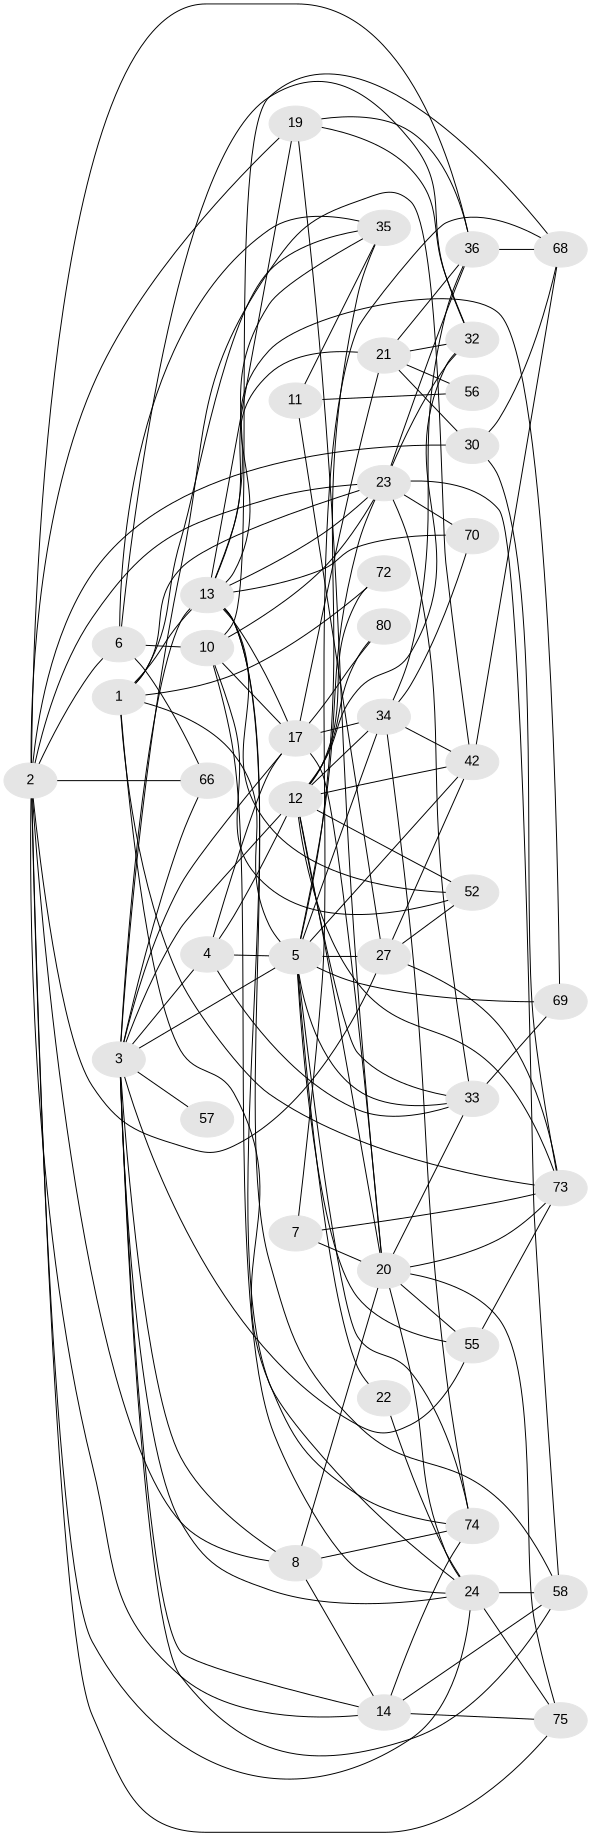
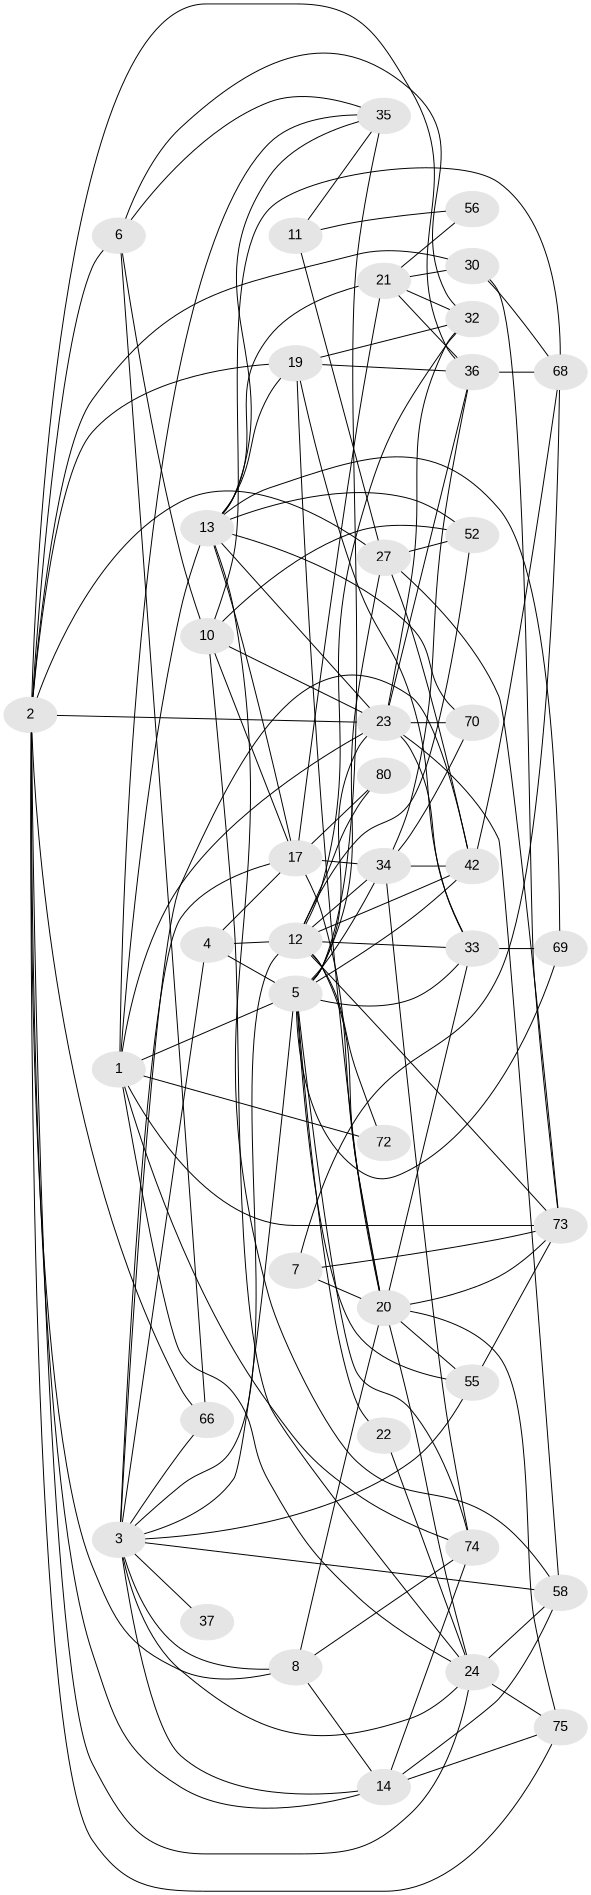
edge "13" -- "3": removed
edge "4" -- "33": now "19" -- "33"
node "57": label "57" -> "37"
edge "13" -- "24": now "1" -- "24"
